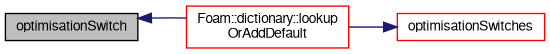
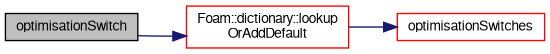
edge "Foam::dictionary::lookup OrAddDefault" -> "optimisationSwitch": reversed
